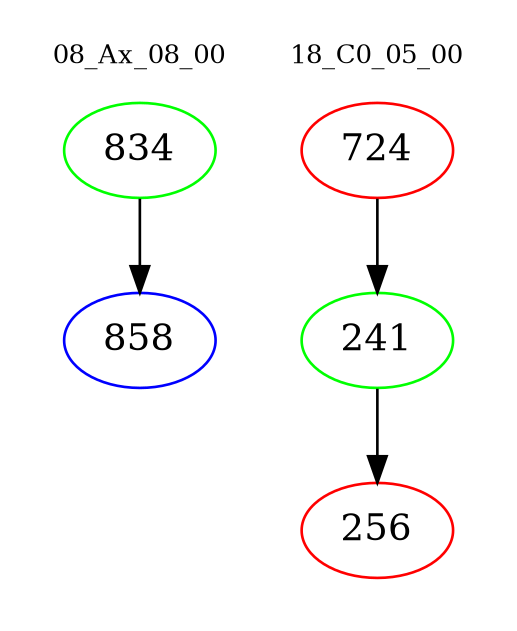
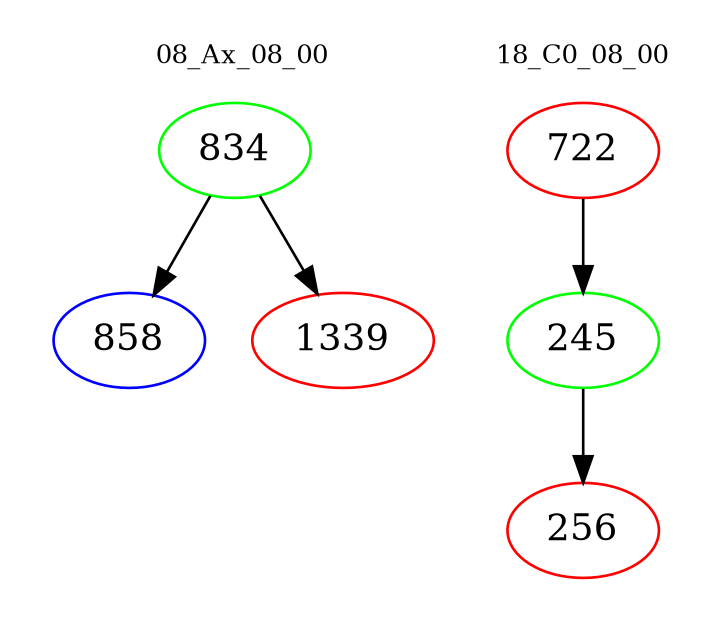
cluster "18_C0_05_00": label "18_C0_05_00" -> "18_C0_08_00"
node "724": label "724" -> "722"
node "1339": added
node "241": label "241" -> "245"
